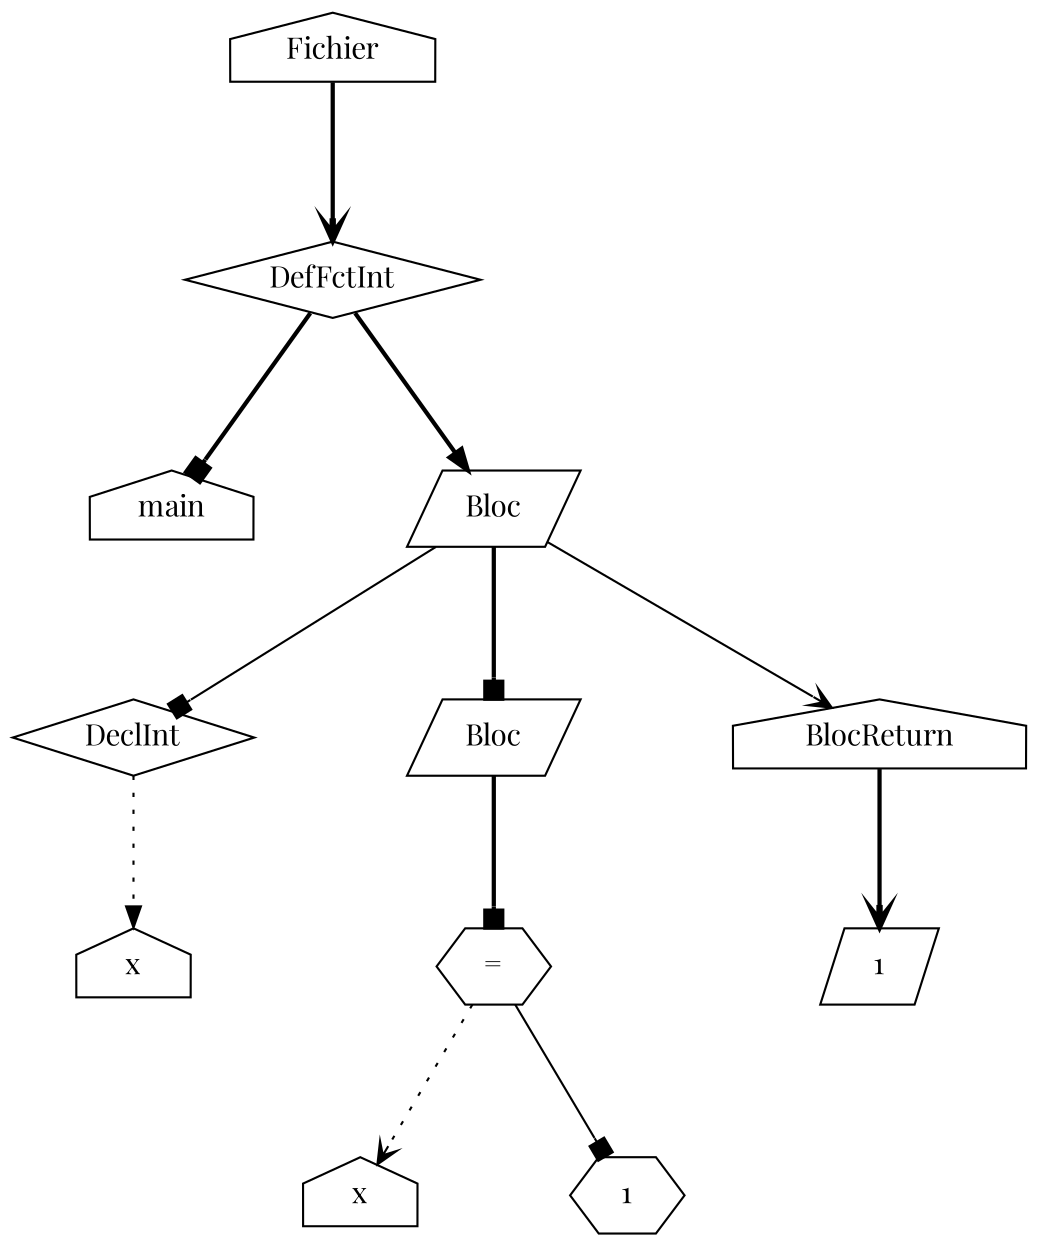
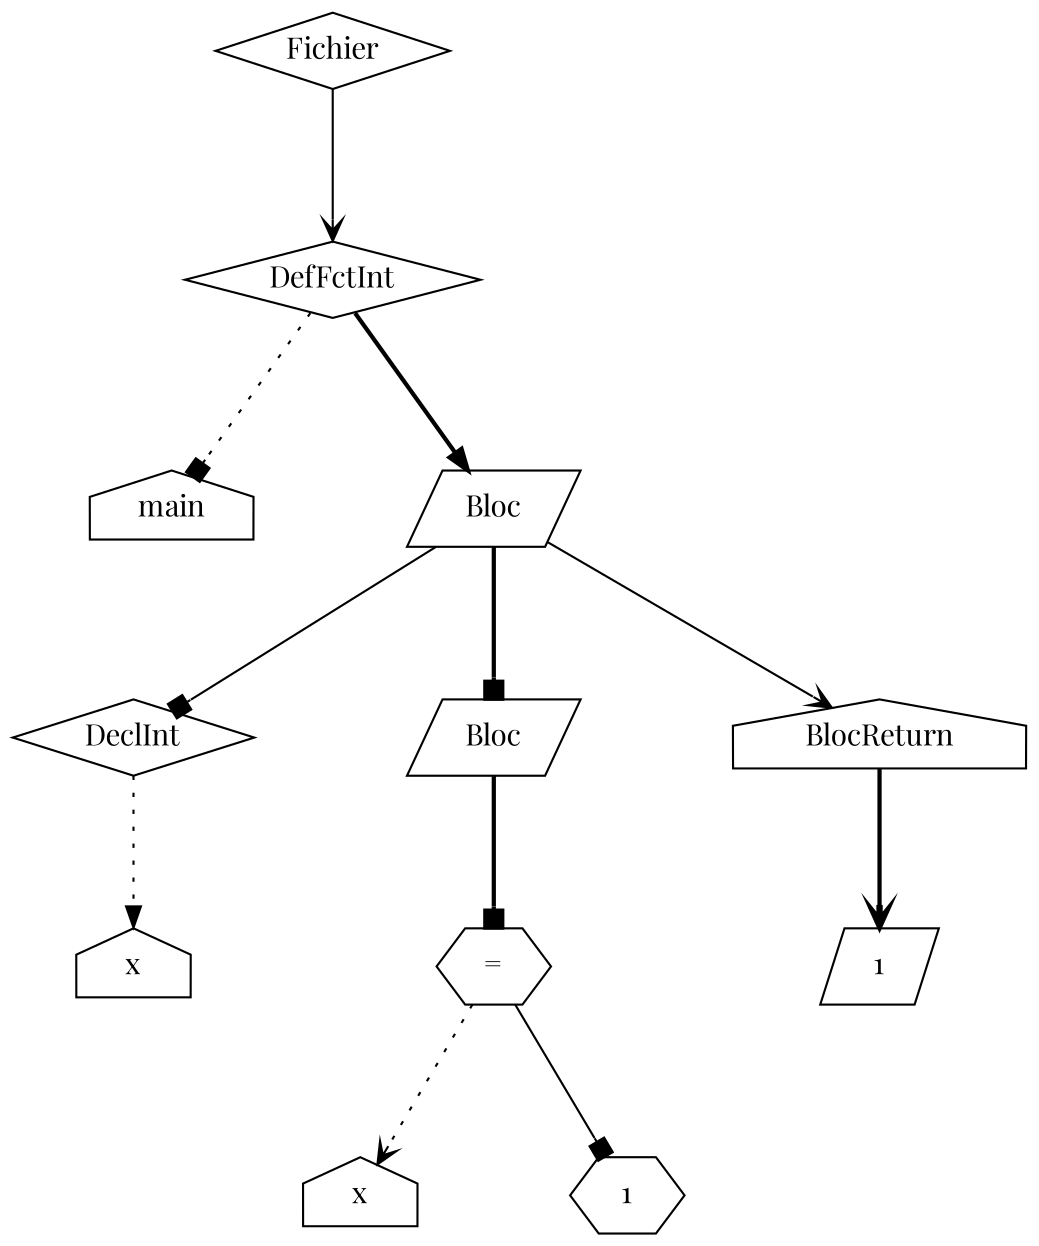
node "Fichier": shape house -> diamond
edge "Fichier" -> "DefFctInt": style bold -> solid
edge "DefFctInt" -> "main": style bold -> dotted
